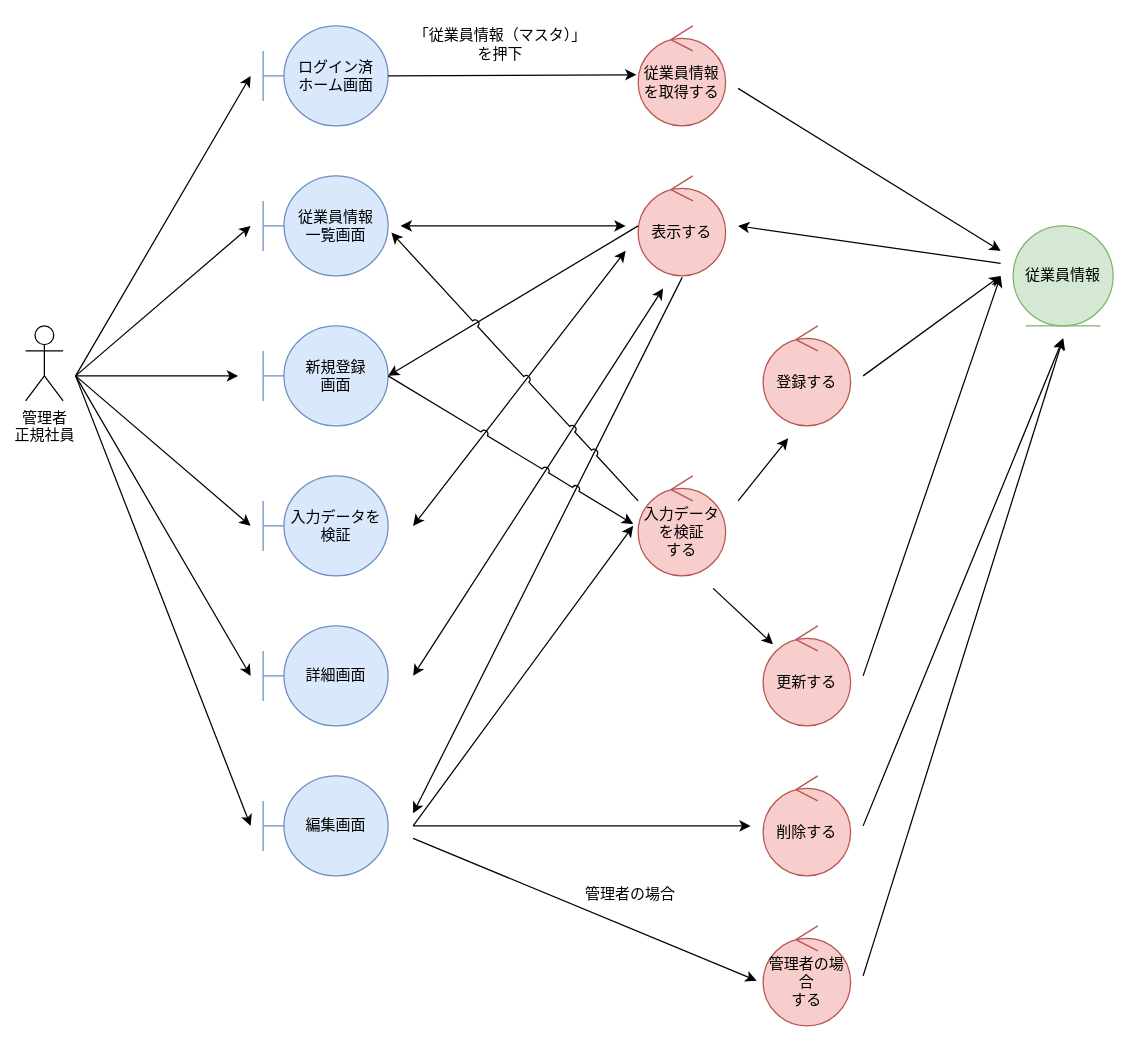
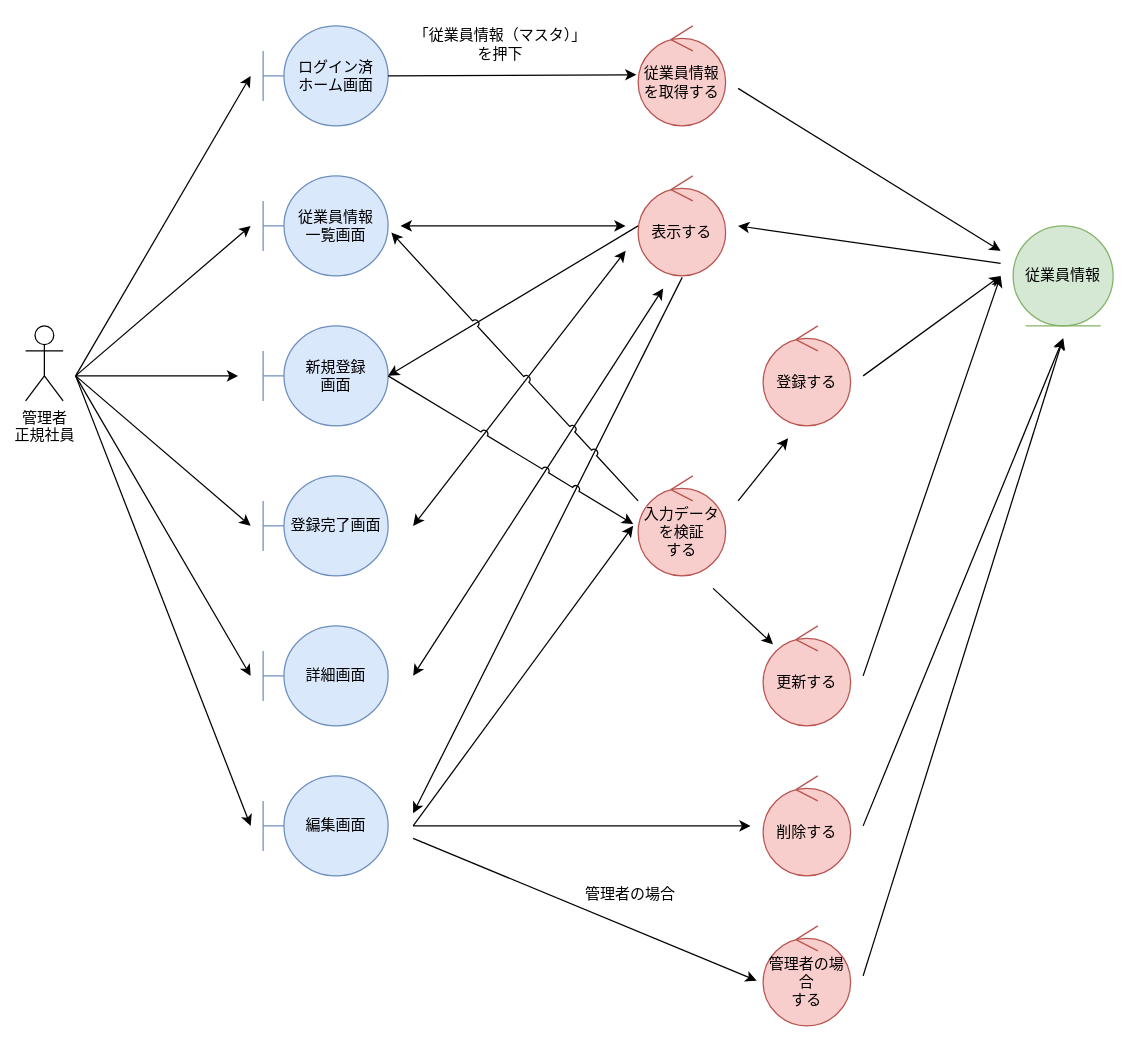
node "入力データを検証": label "入力データを検証" -> "登録完了画面"
